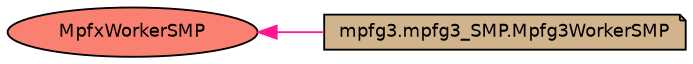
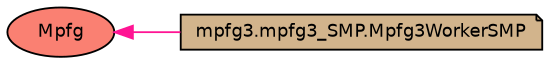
node "MpfxWorkerSMP": label "MpfxWorkerSMP" -> "Mpfg"
